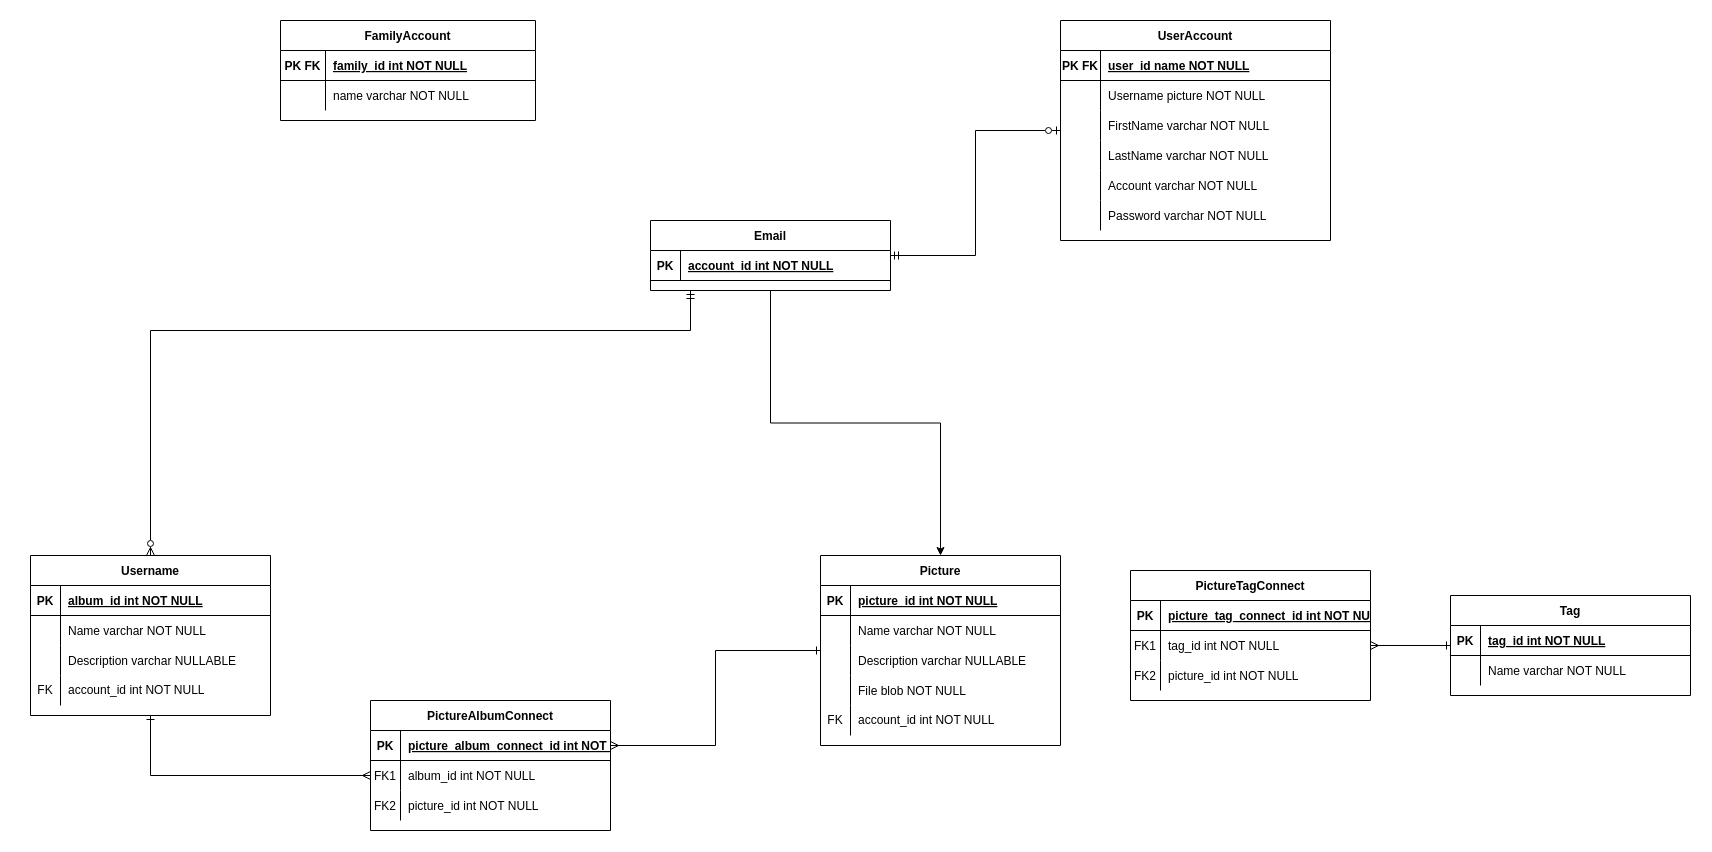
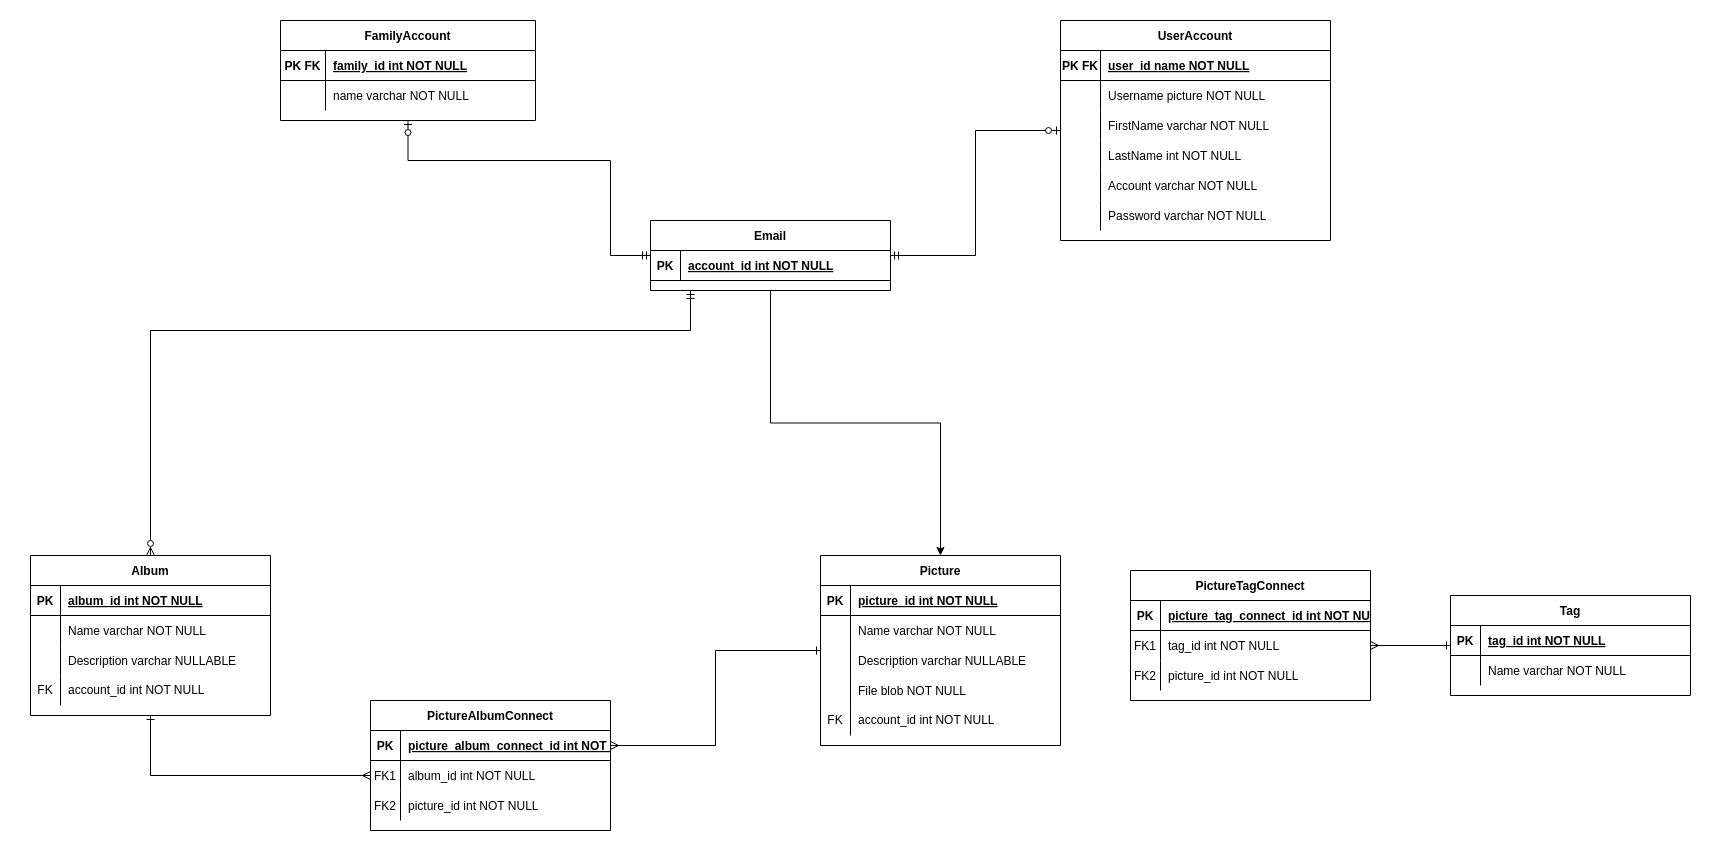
node "LastName varchar NOT NULL": label "LastName varchar NOT NULL" -> "LastName int NOT NULL"
edge "FamilyAccount" -- "Email": added
node "Username": label "Username" -> "Album"
